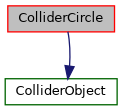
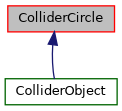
edge "ColliderCircle" -> "ColliderObject": reversed
